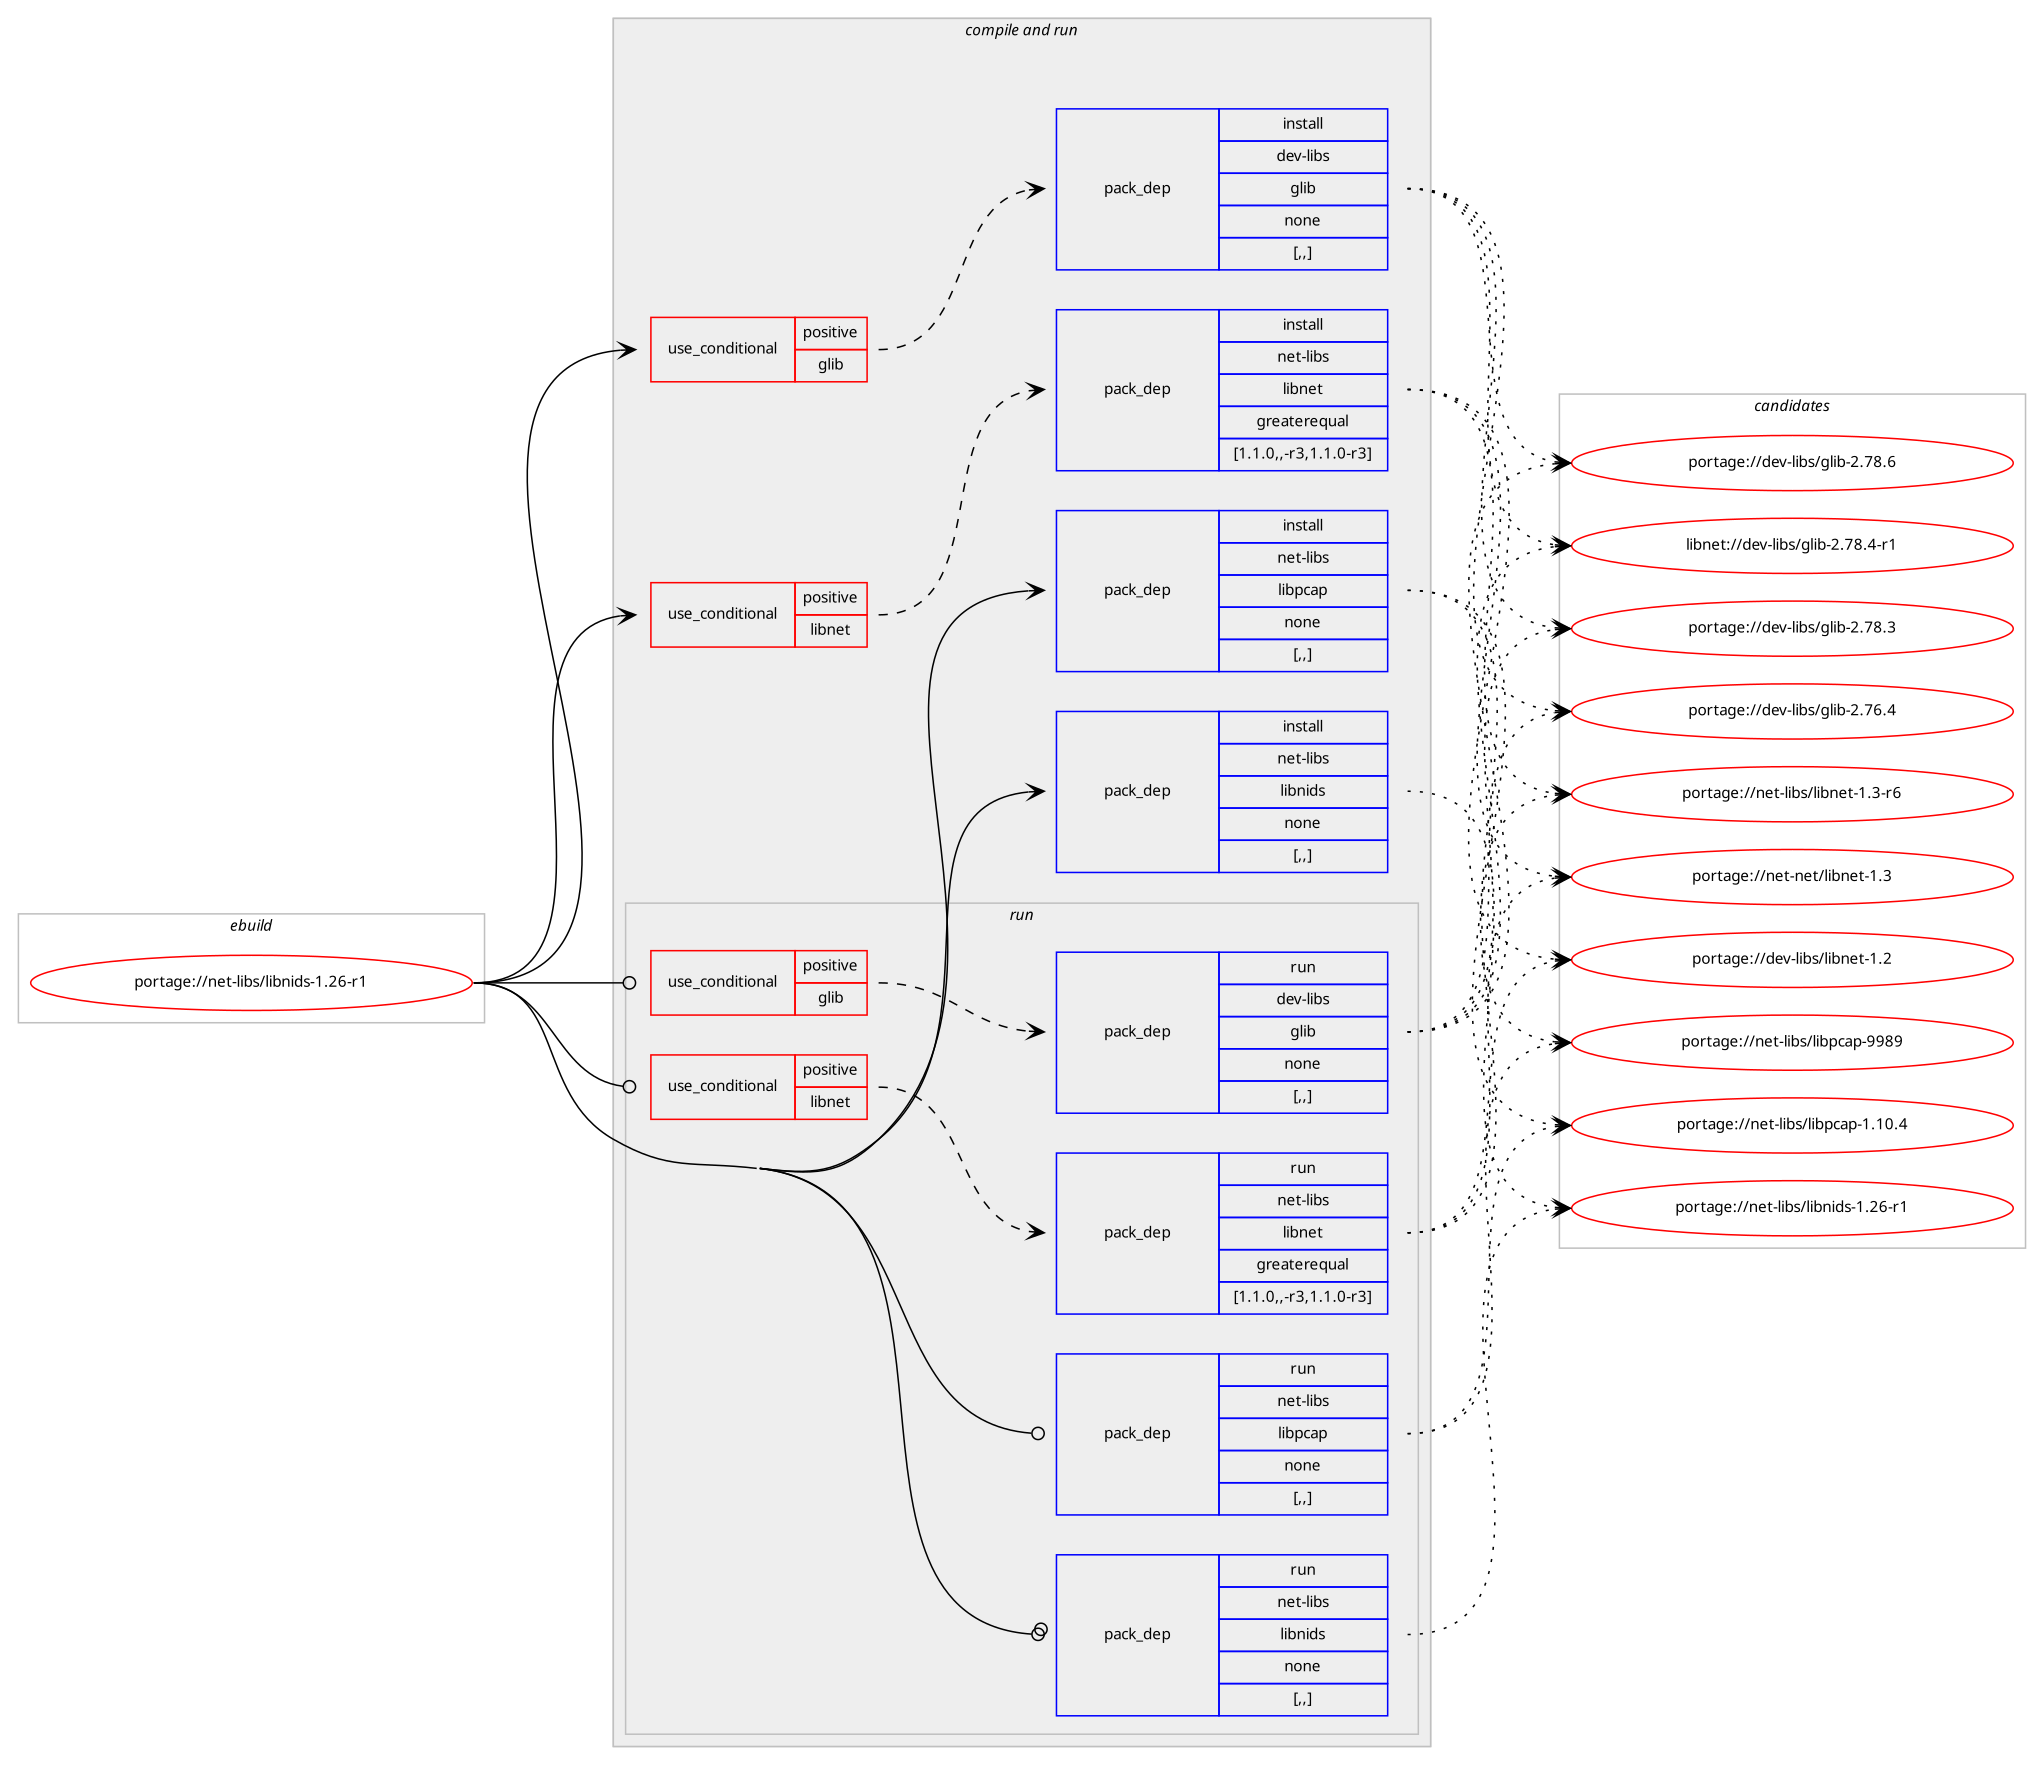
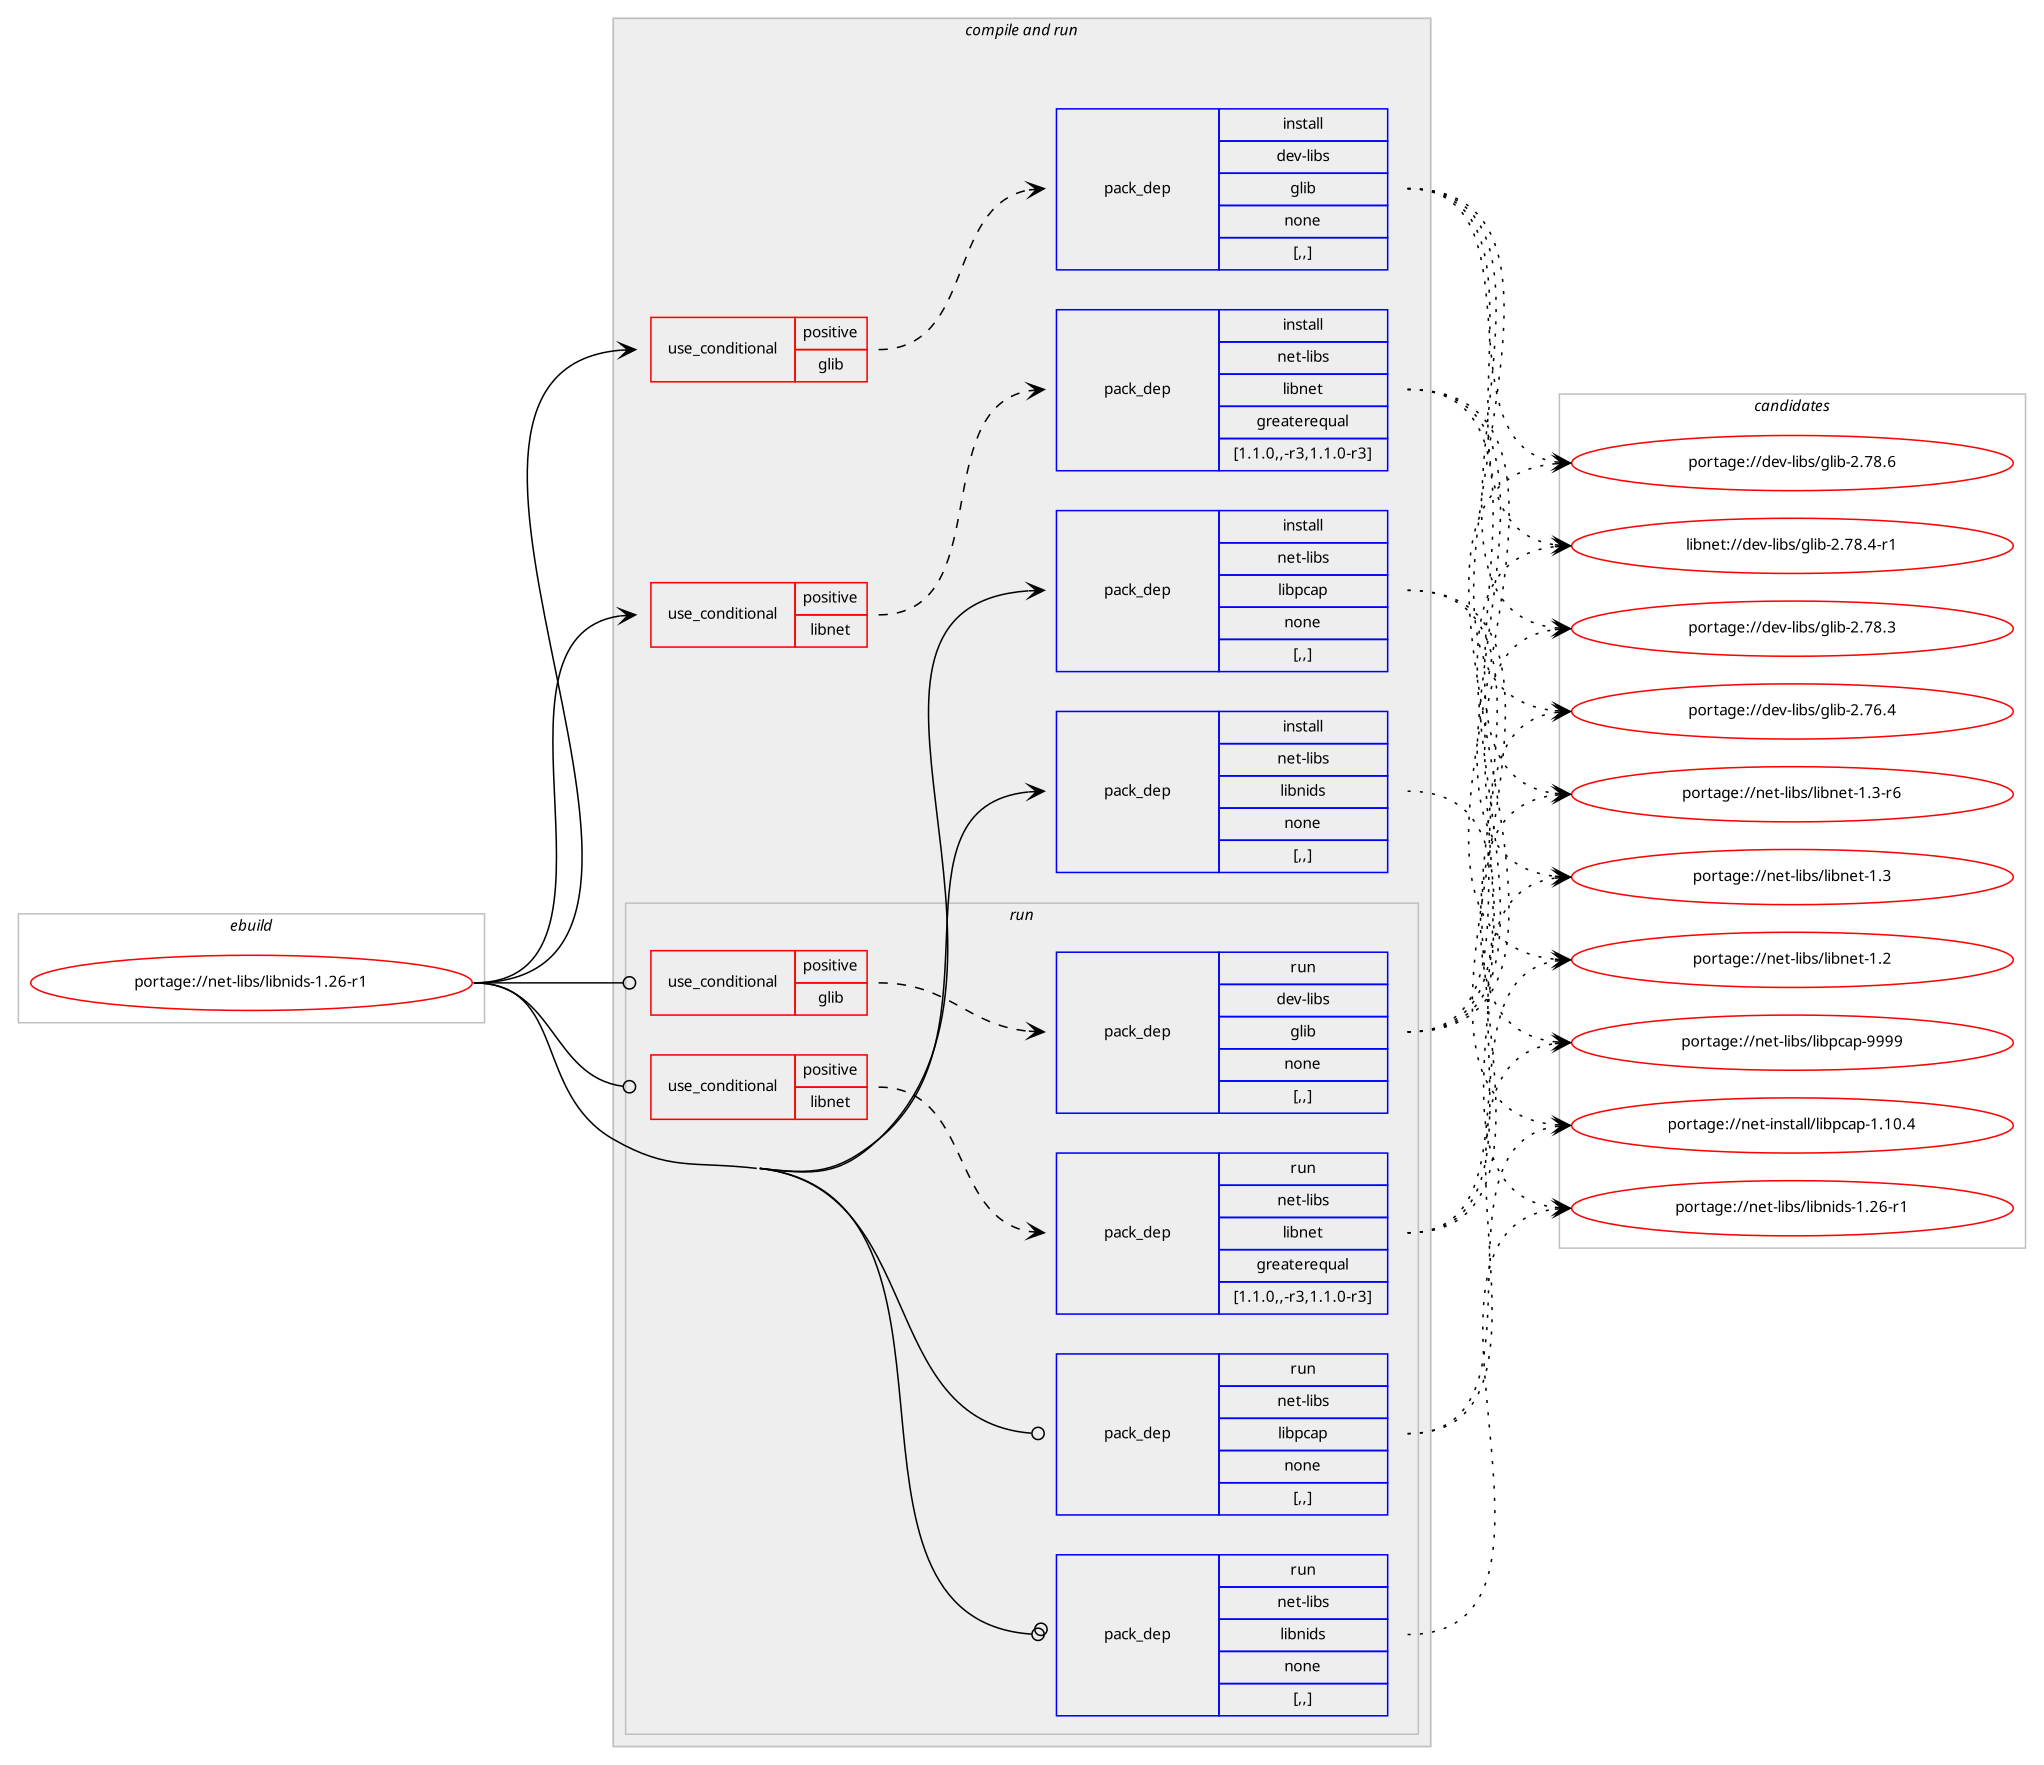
node "portage://net-net/libnet-1.3": label "portage://net-net/libnet-1.3" -> "portage://net-libs/libnet-1.3"
node "portage://dev-libs/libnet-1.2": label "portage://dev-libs/libnet-1.2" -> "portage://net-libs/libnet-1.2"
node "portage://net-libs/libpcap-9989": label "portage://net-libs/libpcap-9989" -> "portage://net-libs/libpcap-9999"
node "portage://net-libs/libpcap-1.10.4": label "portage://net-libs/libpcap-1.10.4" -> "portage://net-install/libpcap-1.10.4"
